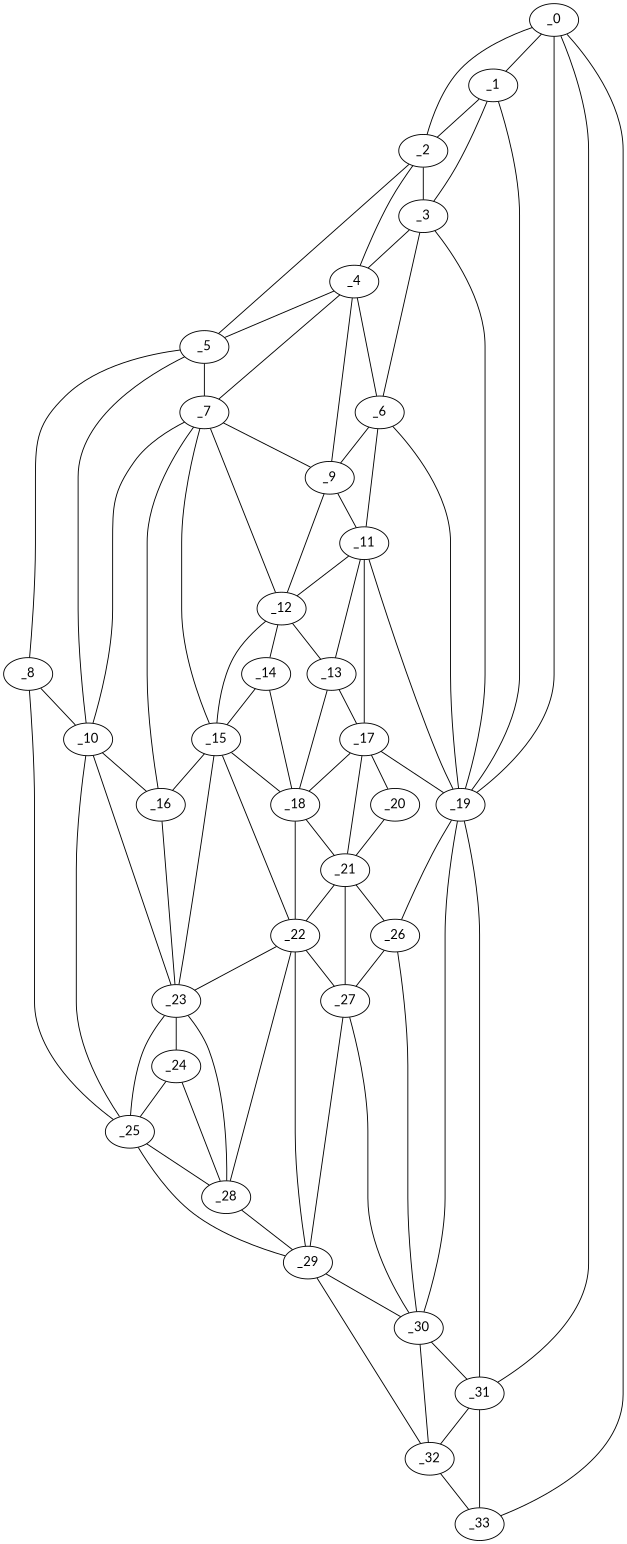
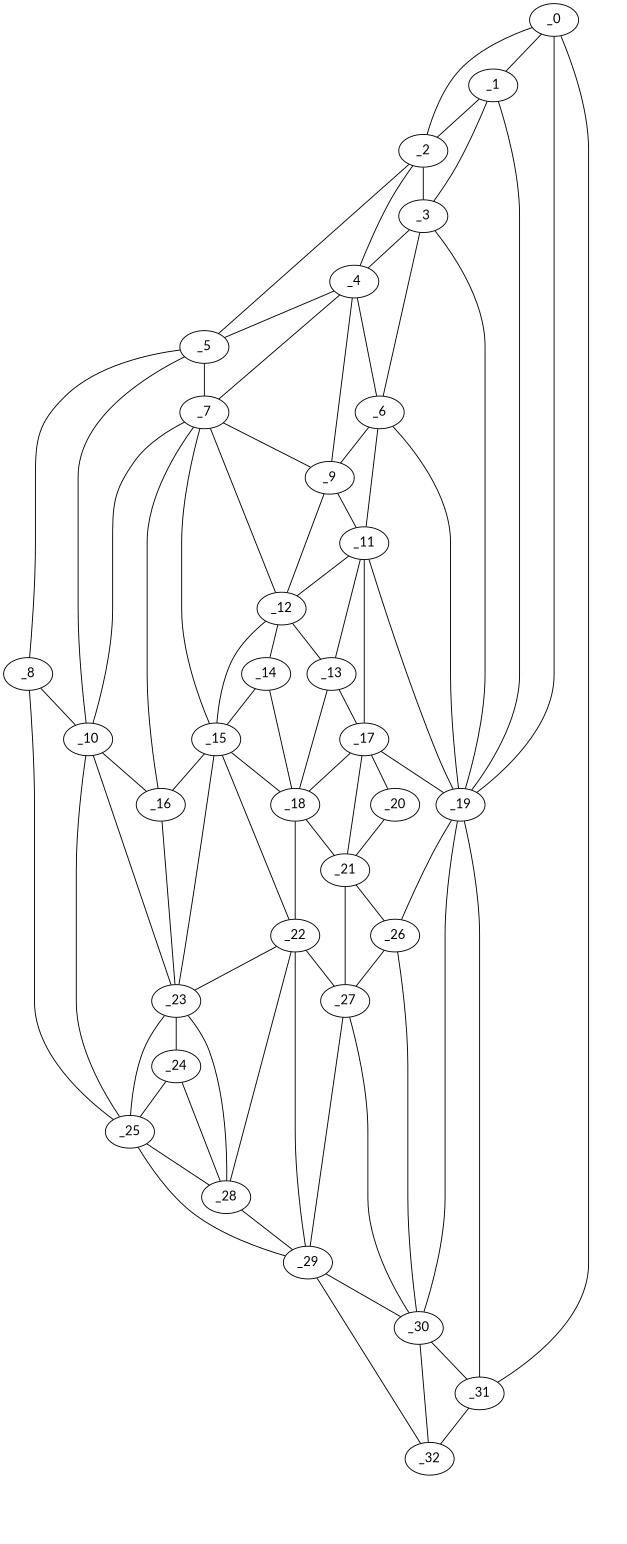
edge "_21" -- "_22": removed
node "_33": removed
